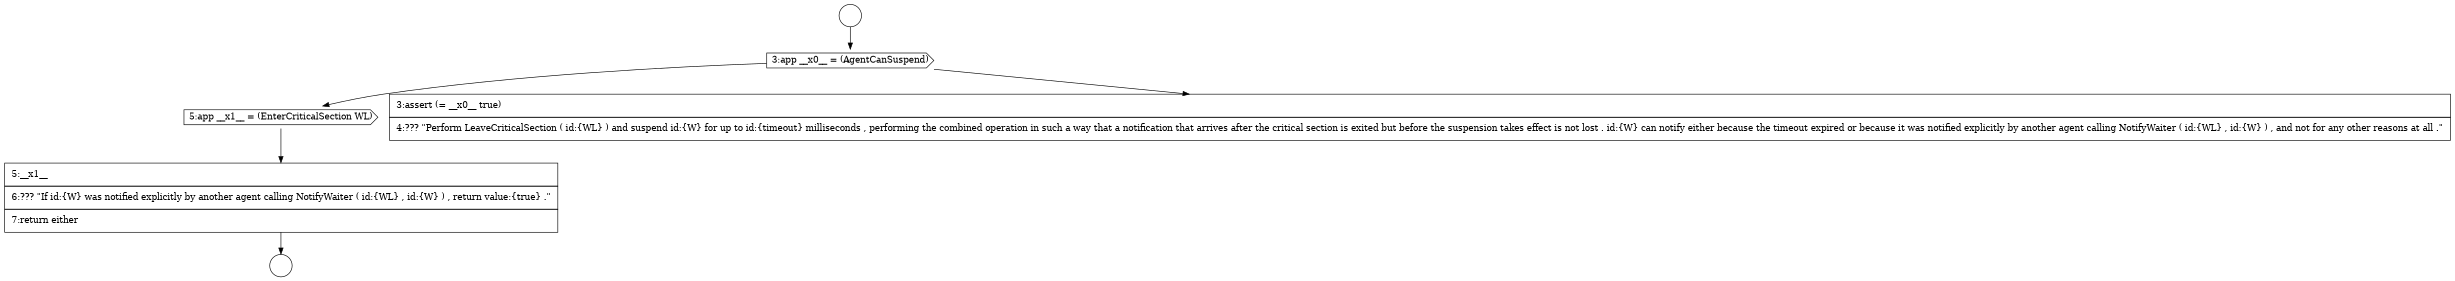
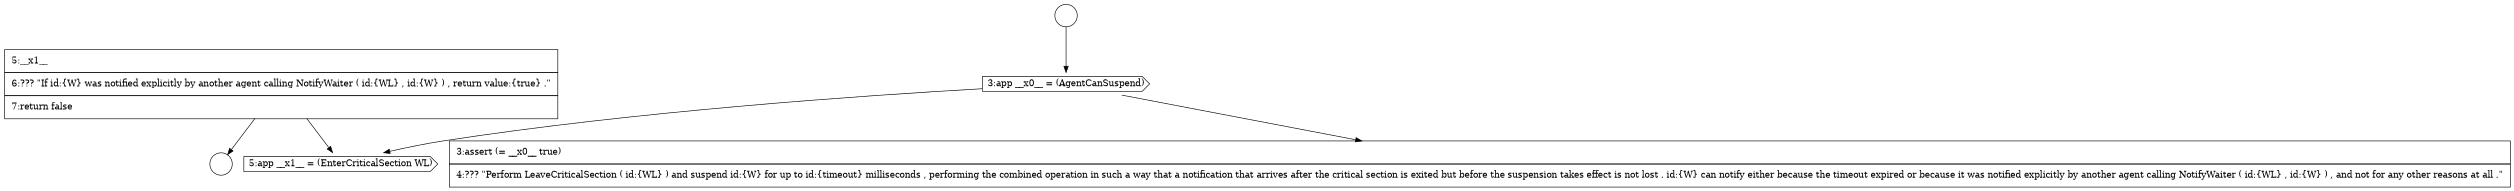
edge "5:app __x1__ = (EnterCriticalSection WL)" -> "5:__x1__": reversed
node "5:__x1__": text "7:return either" -> "7:return false"
